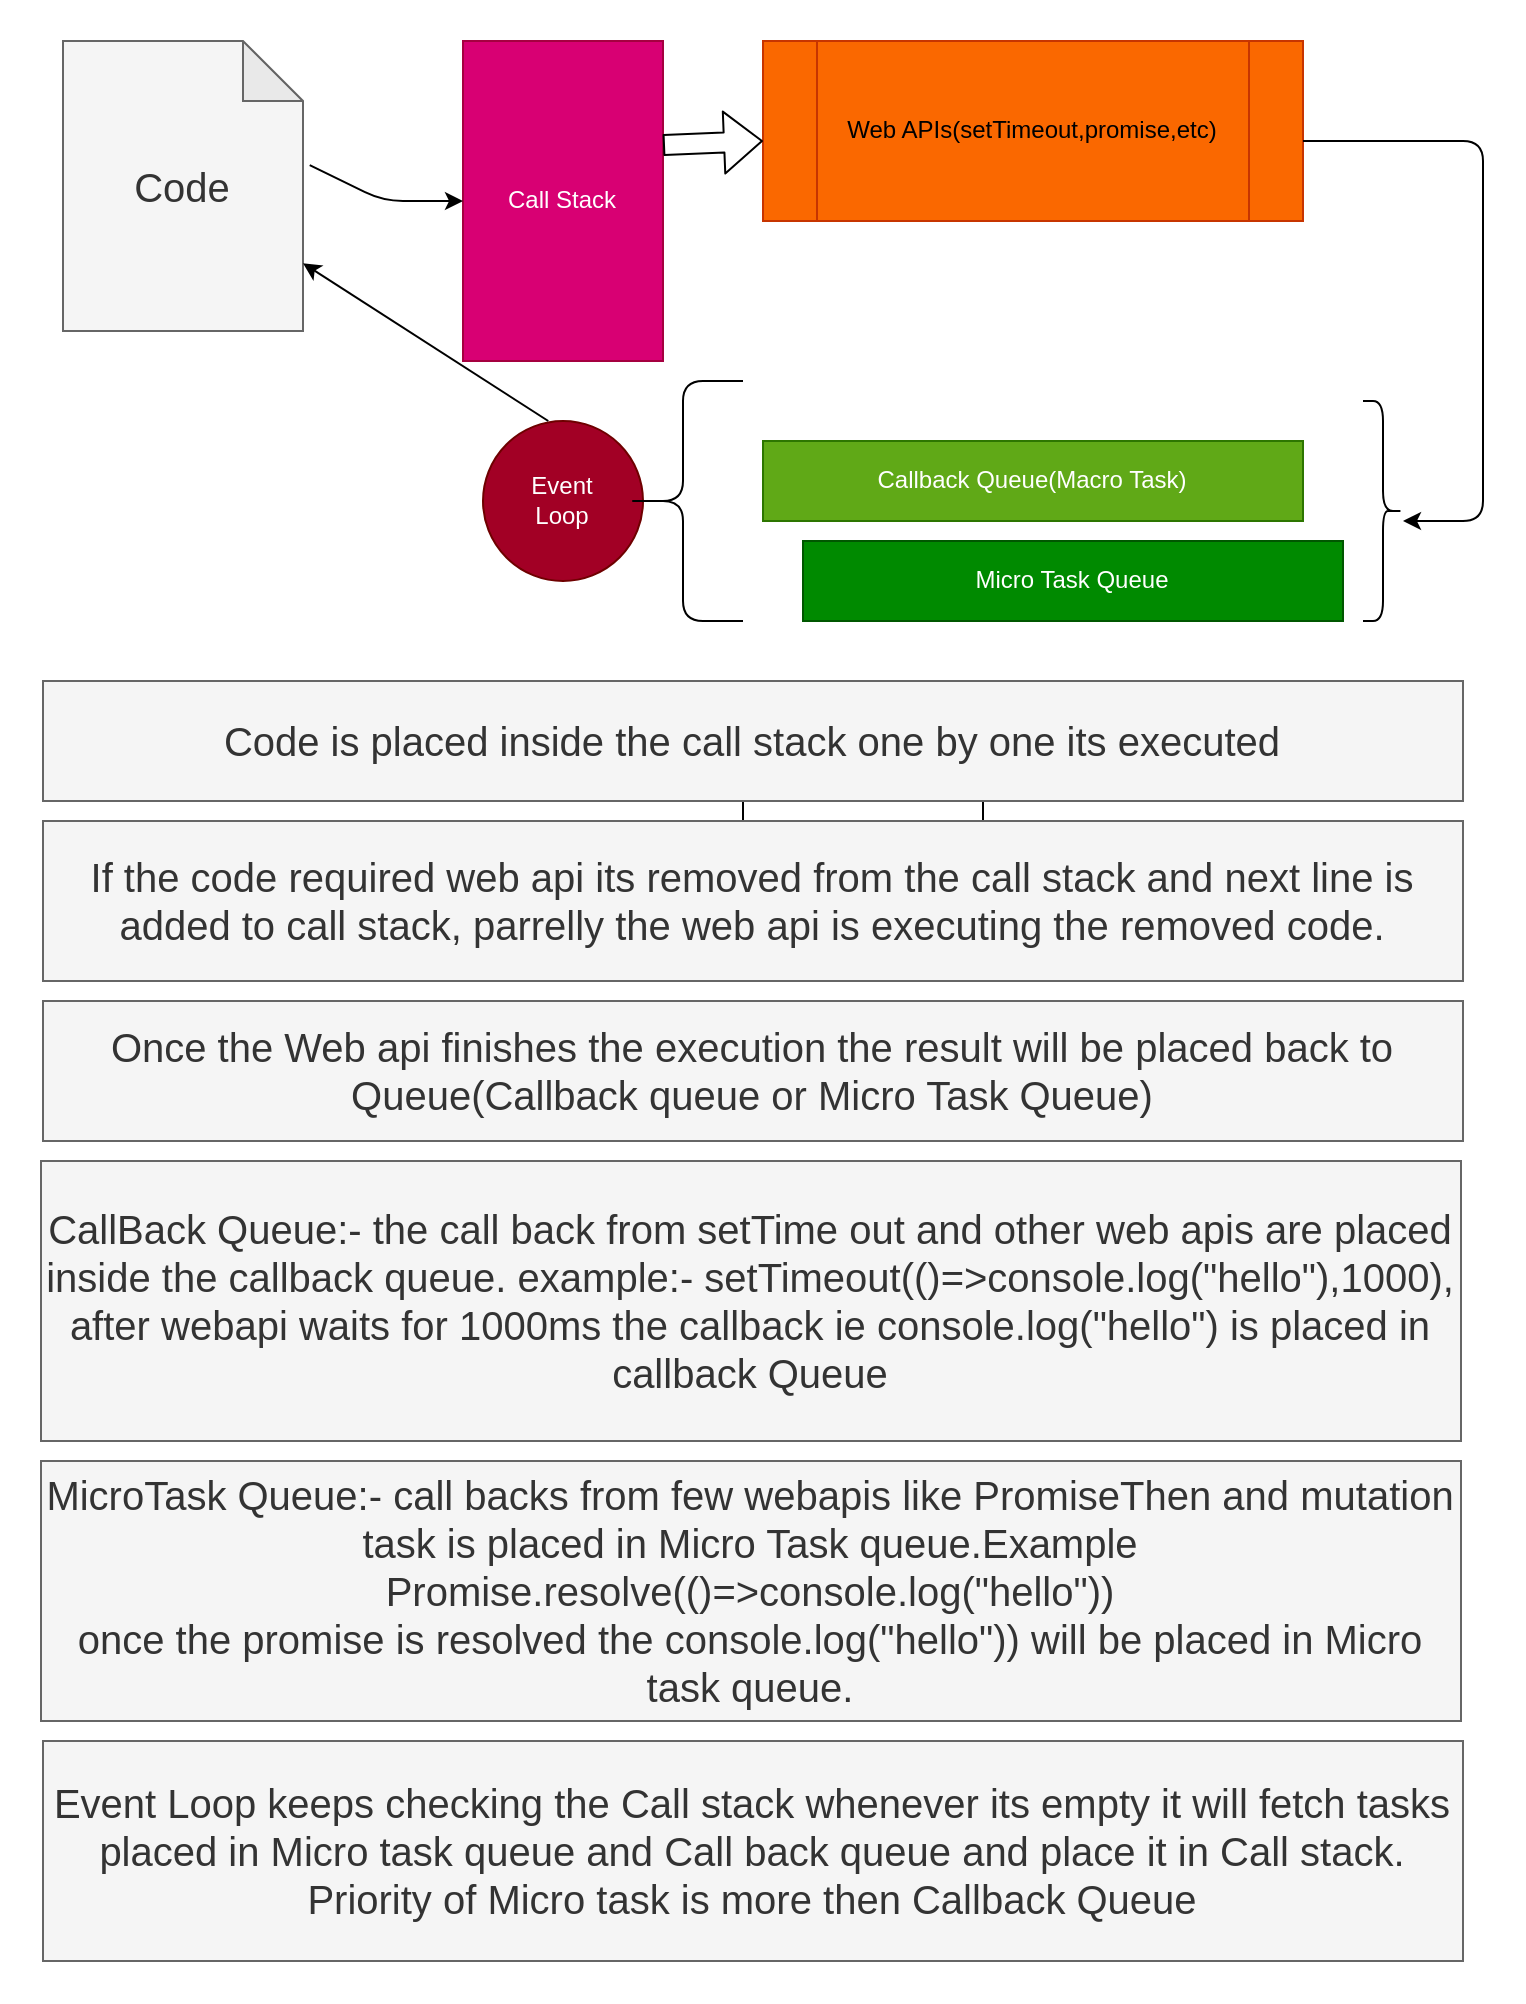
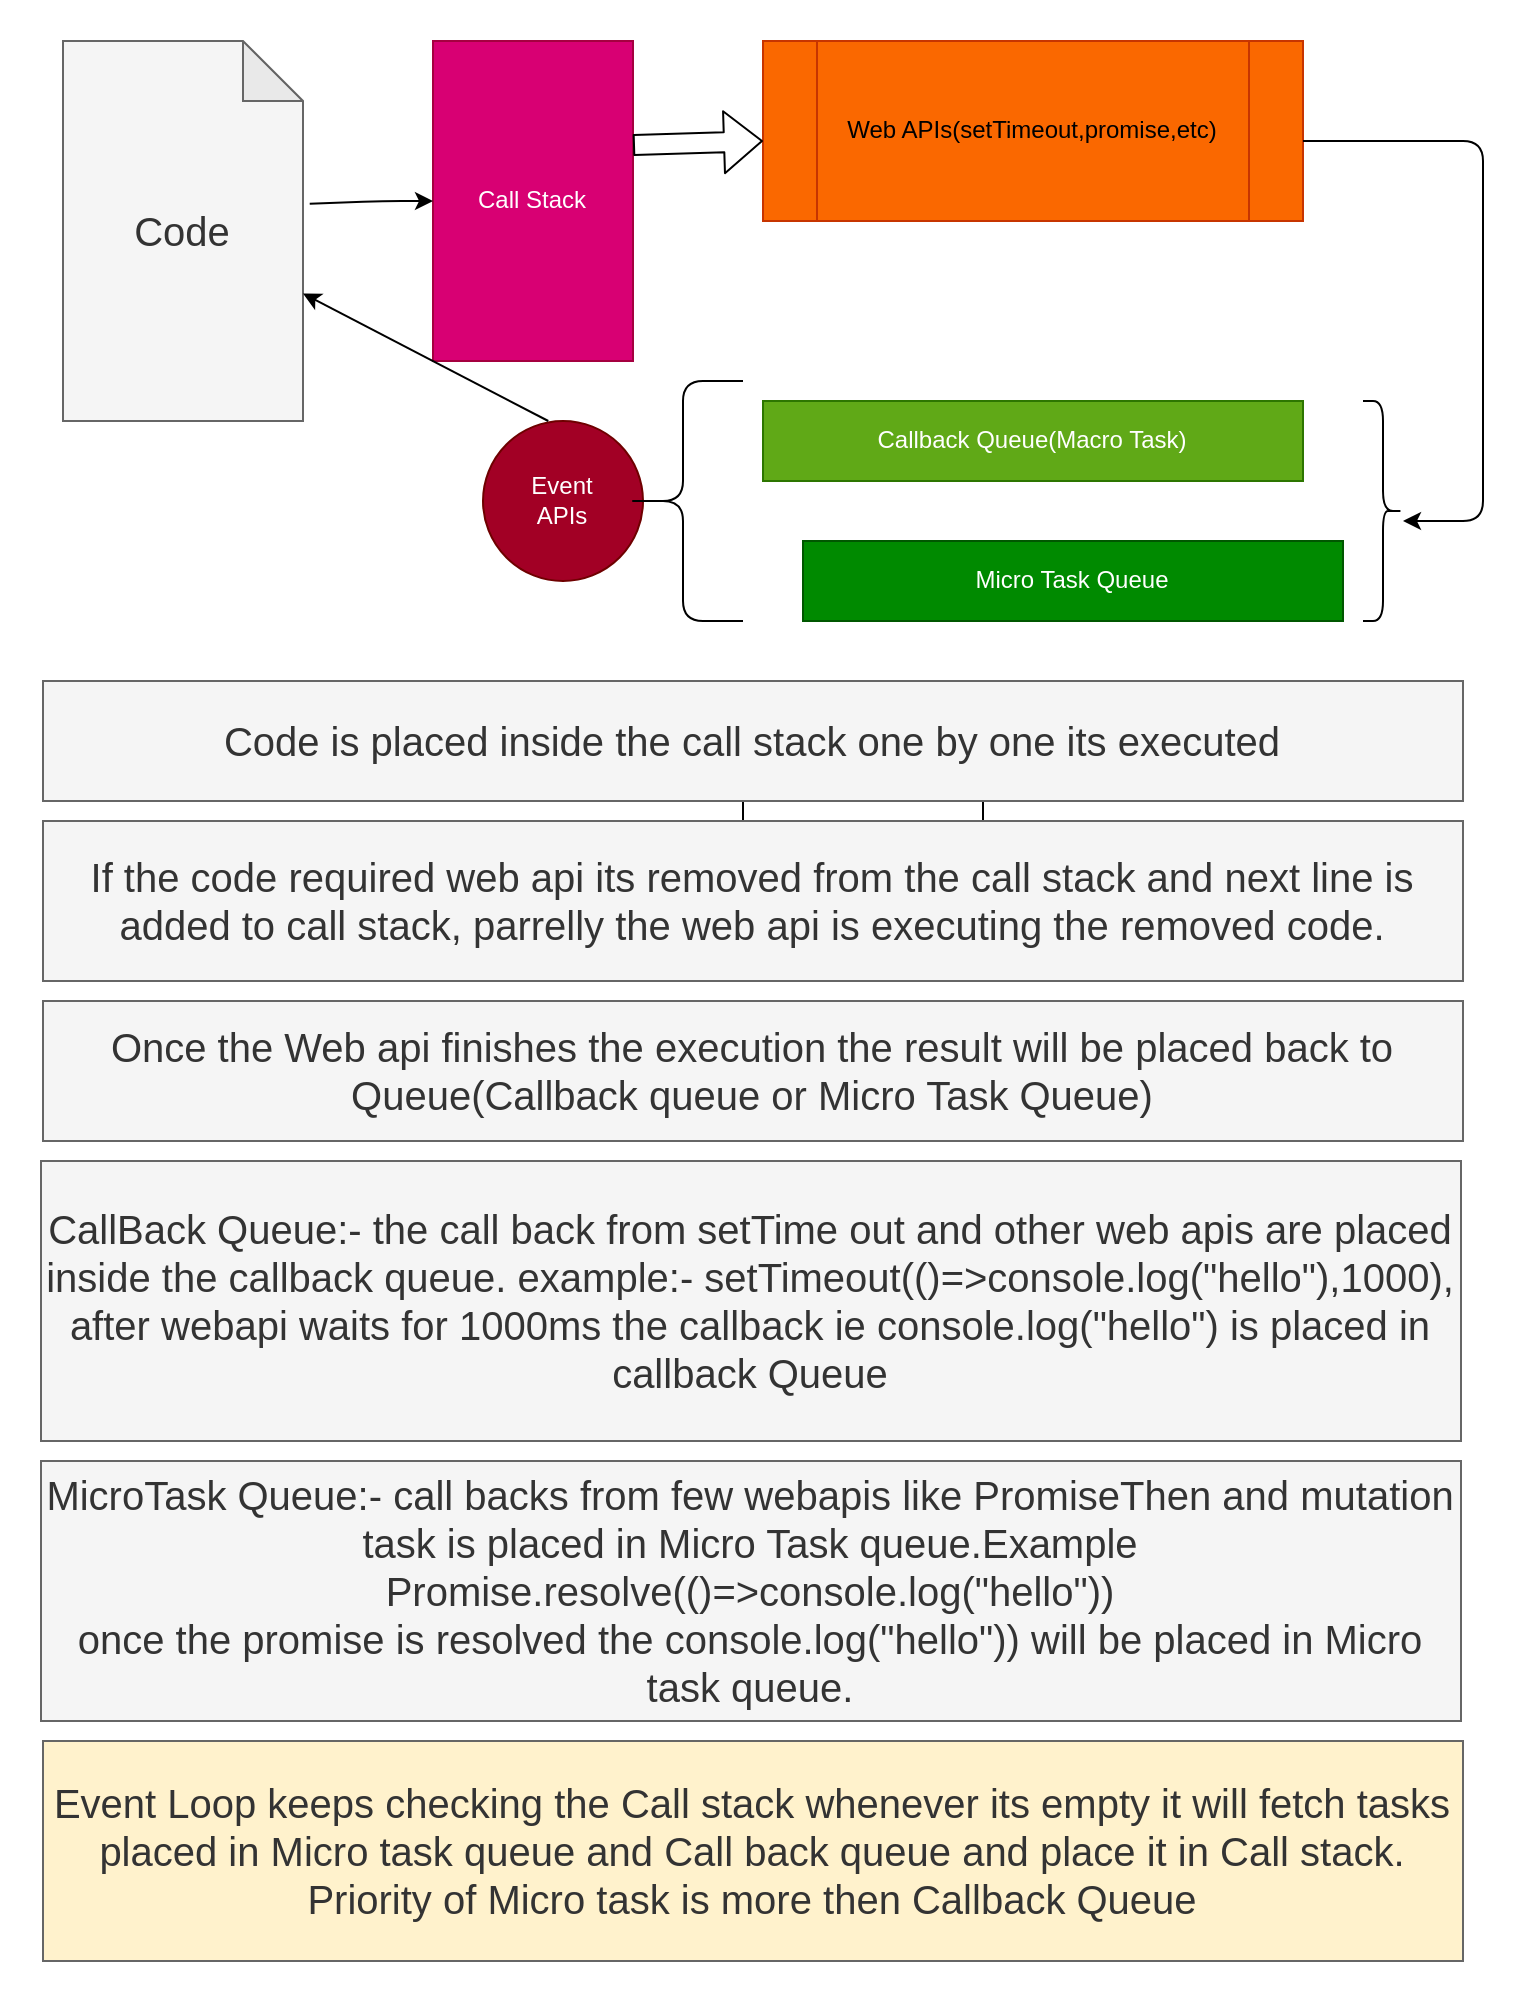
node "Code": size 240x290 -> 240x380
node "Call Stack": moved (563, 201) -> (533, 201)
node "Callback Queue(Macro Task)": moved (1033, 481) -> (1033, 441)
node "Event Loop": label "Event Loop" -> "Event APIs"
node "Event Loop keeps checking the Call stack whenever its empty it will fetch tasks placed in Micro task queue and Call back queue and place it in Call stack. Priority of Micro task is more then Callback Queue": fillcolor #f5f5f5 -> #fff2cc
